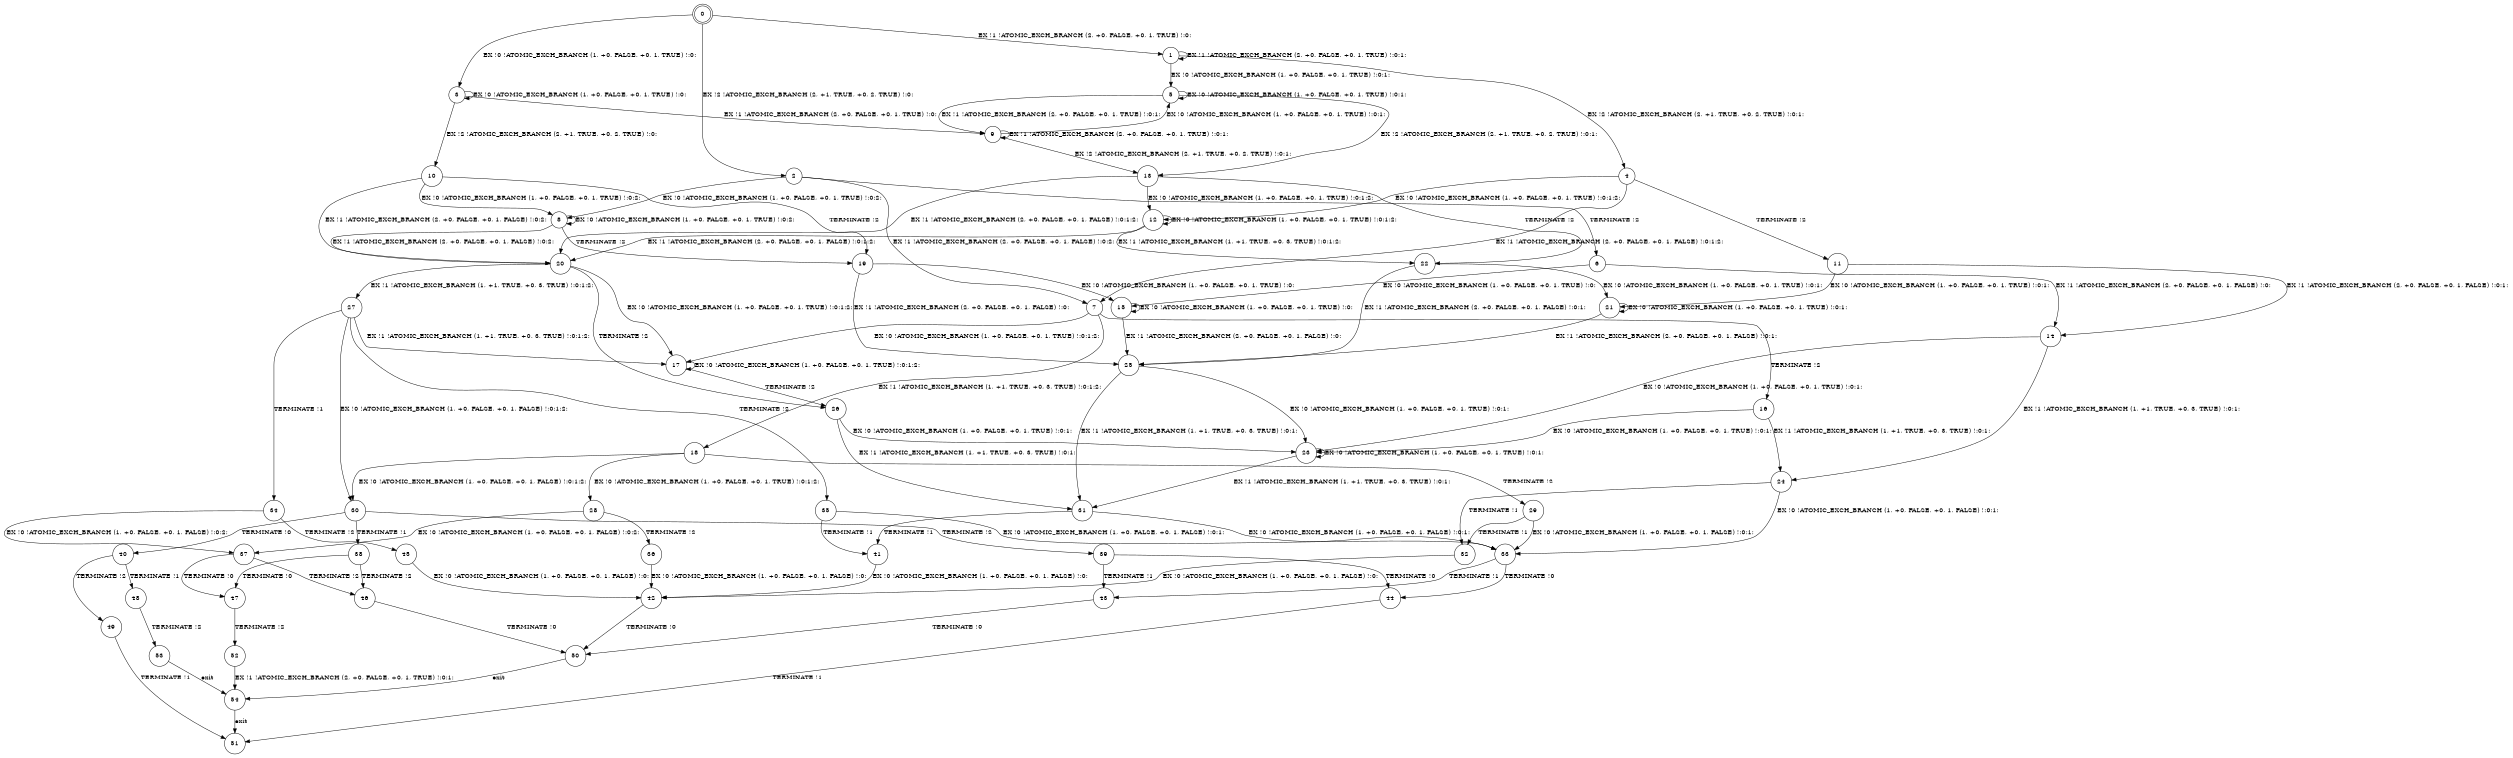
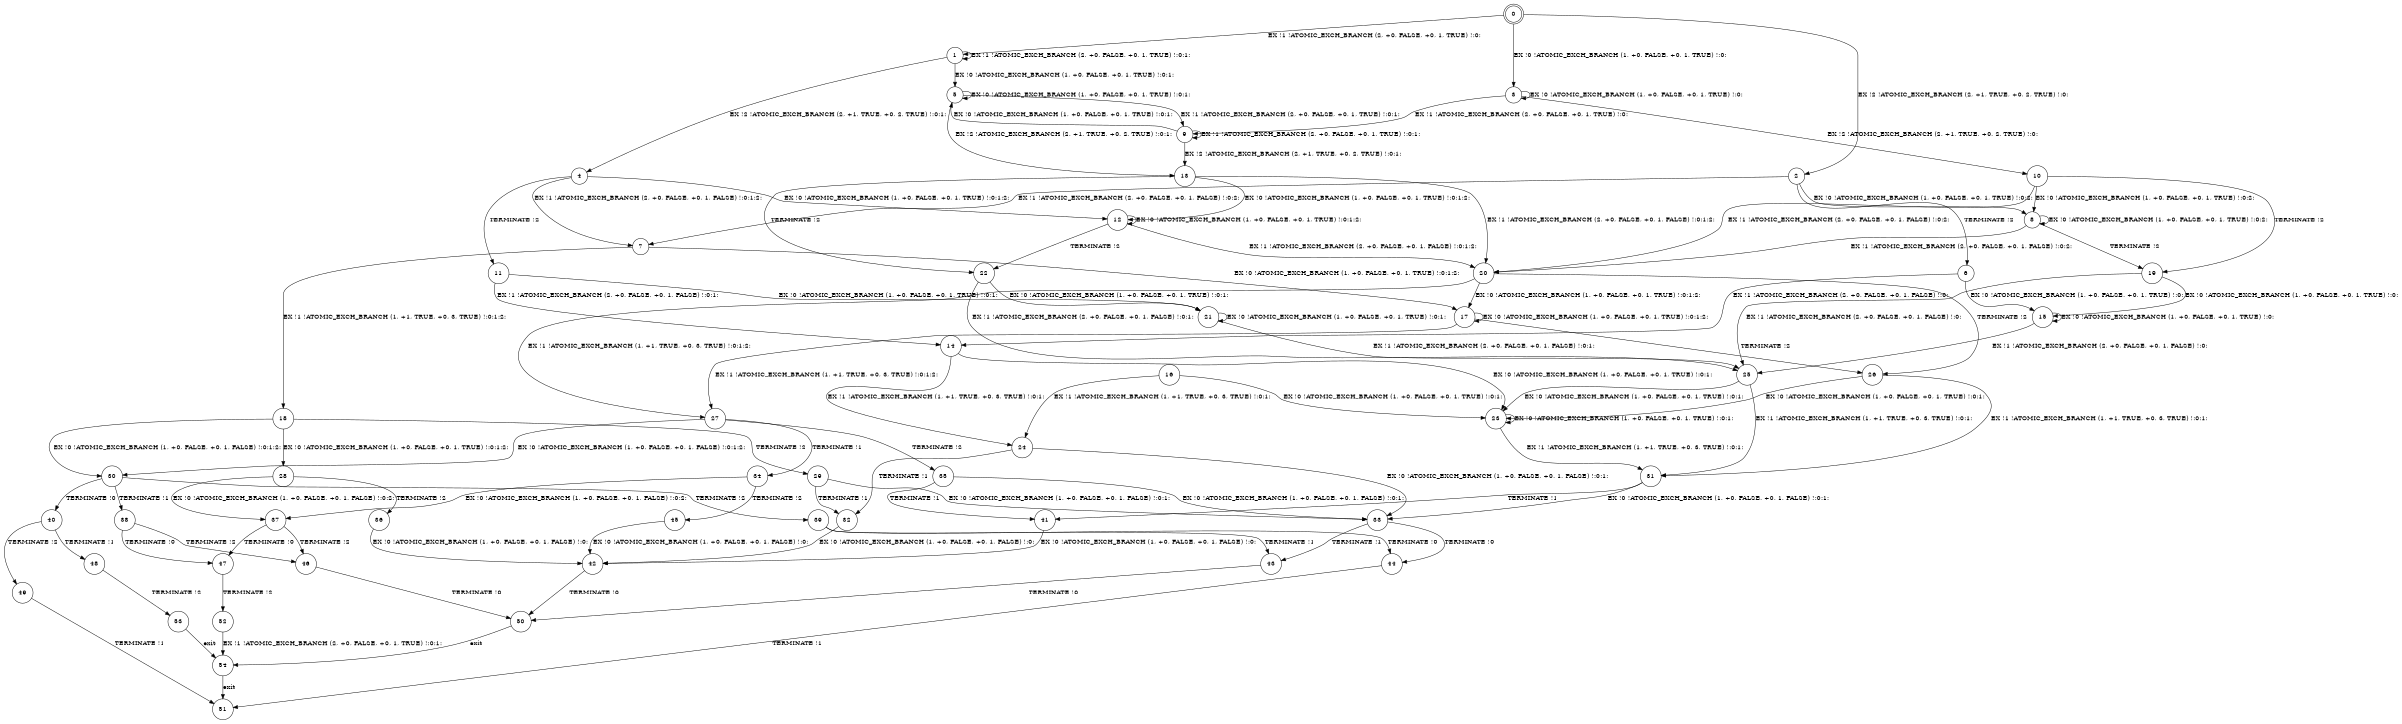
edge "12" -> "22": label "EX !1 !ATOMIC_EXCH_BRANCH (1, +1, TRUE, +0, 3, TRUE) !:0:1:2:" -> "TERMINATE !2"
edge "7" -> "16": removed, label "TERMINATE !2"
edge "27" -> "17": reversed
